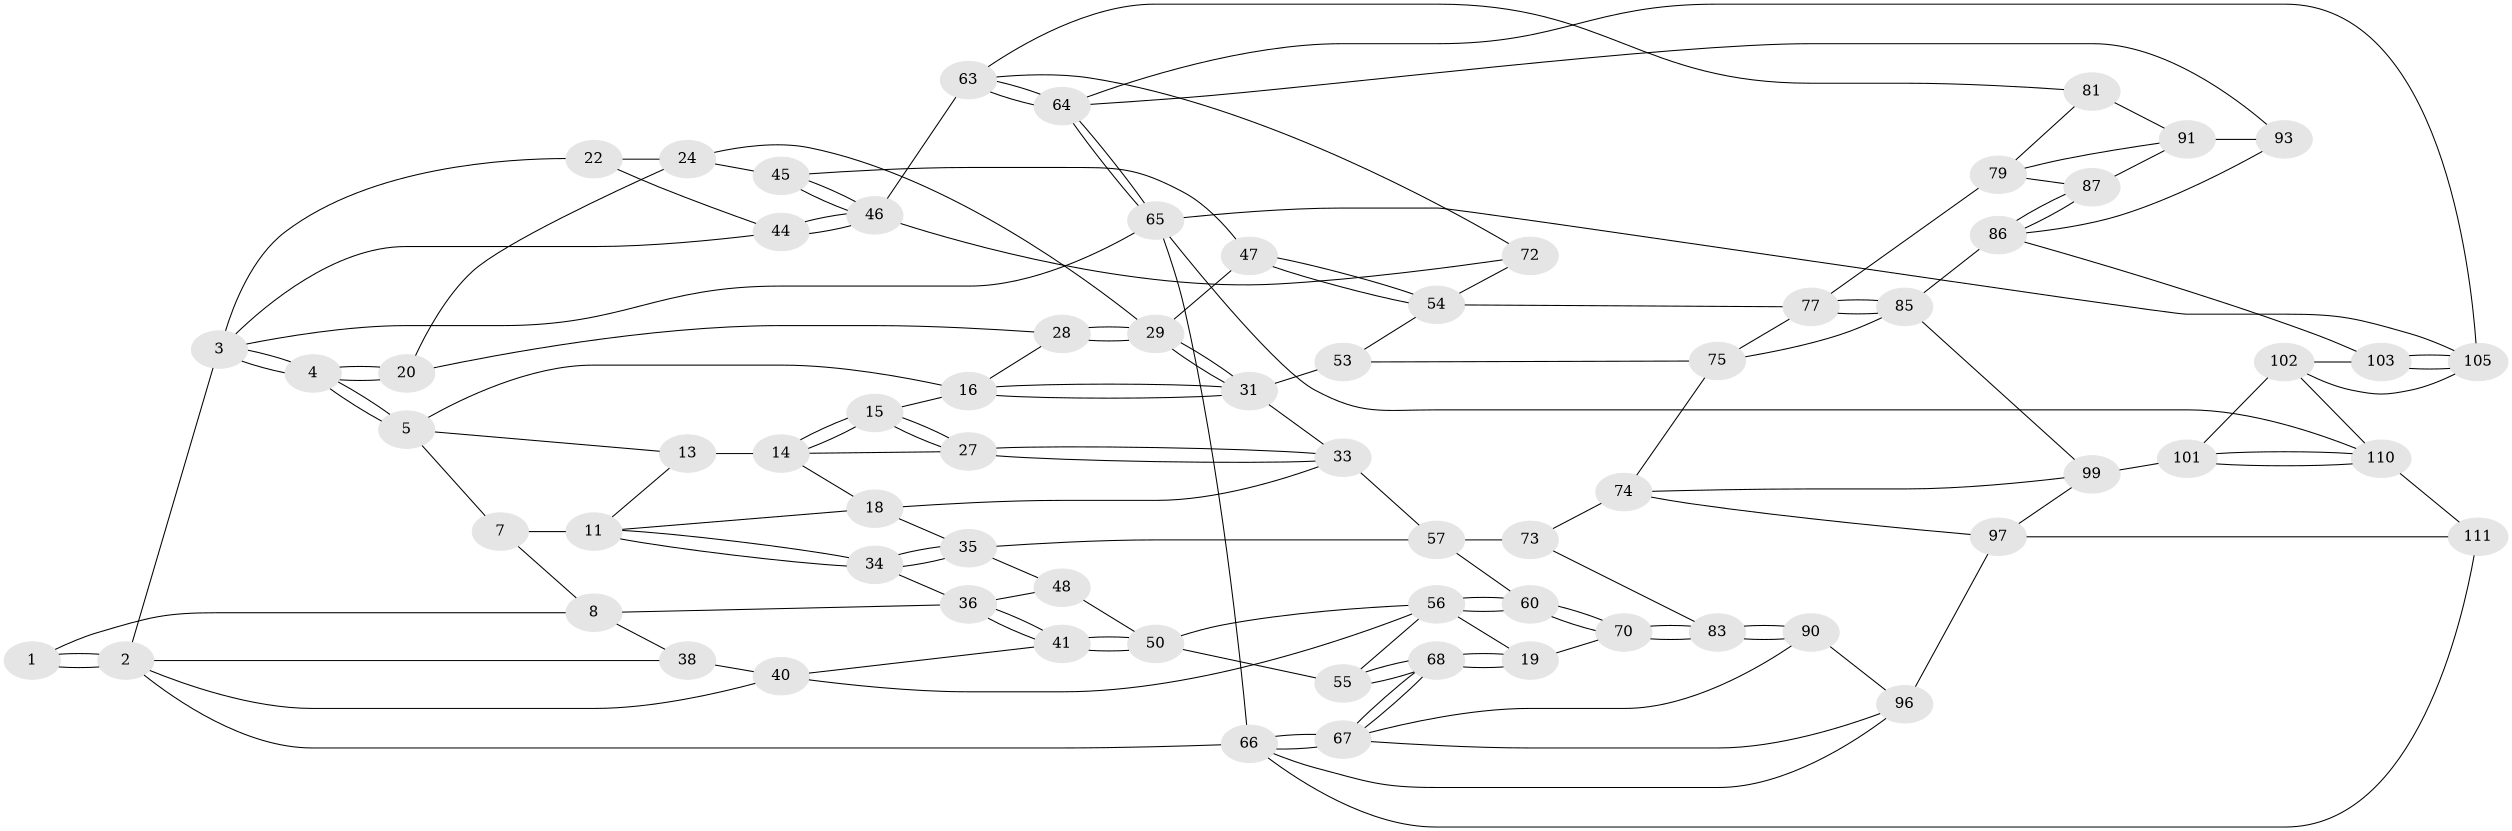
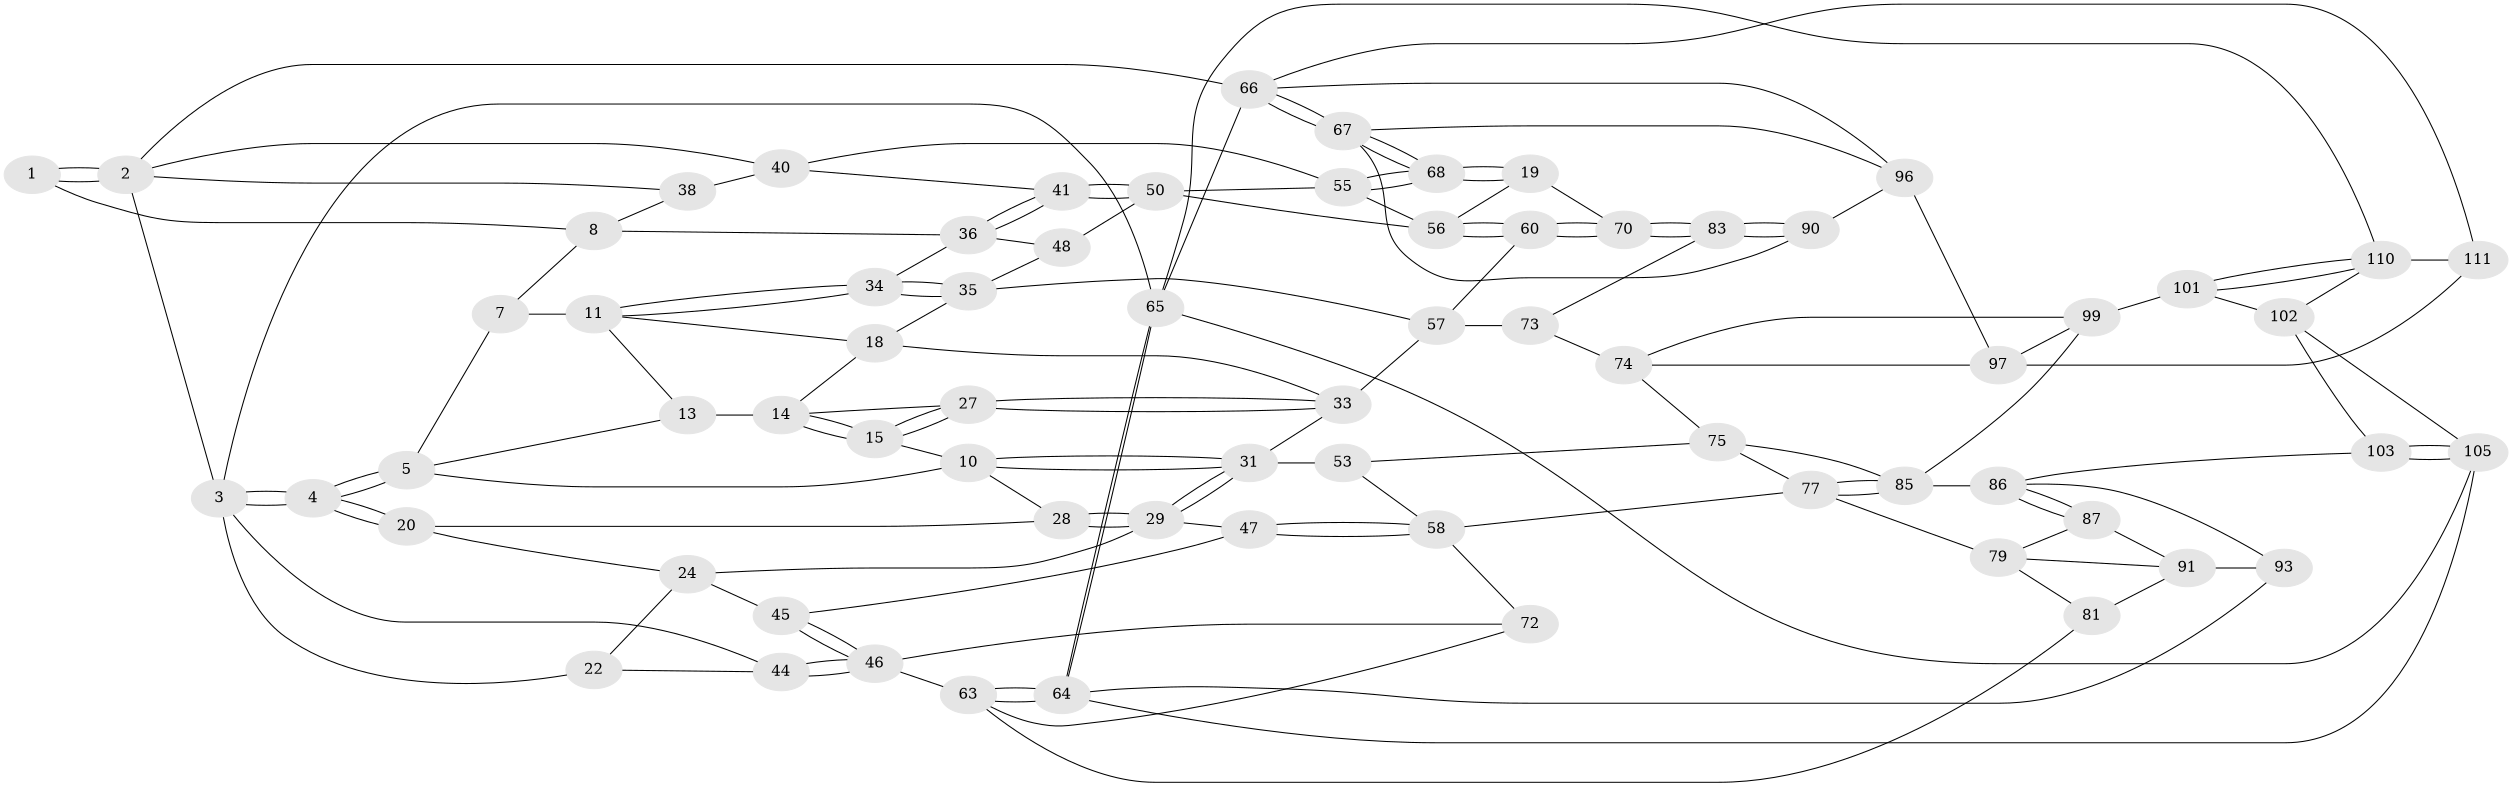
node "54": label "54" -> "58"
node "16": label "16" -> "10"
edge "56" -- "40": now "55" -- "40"
